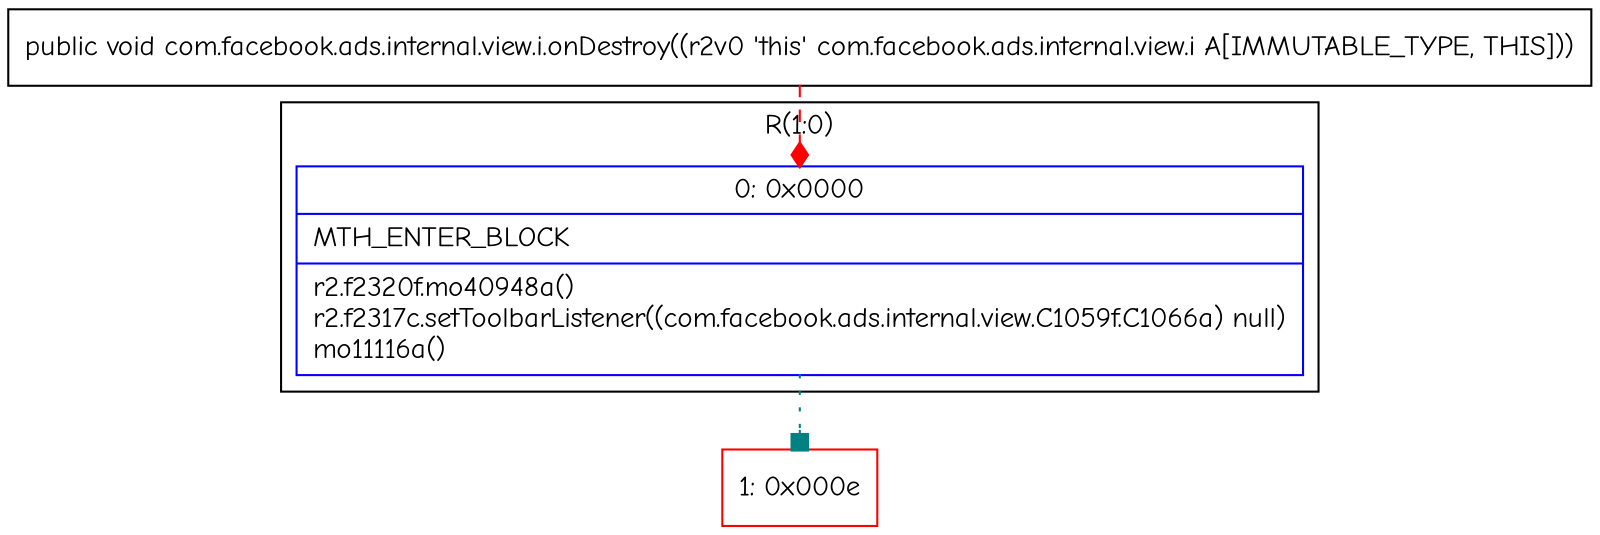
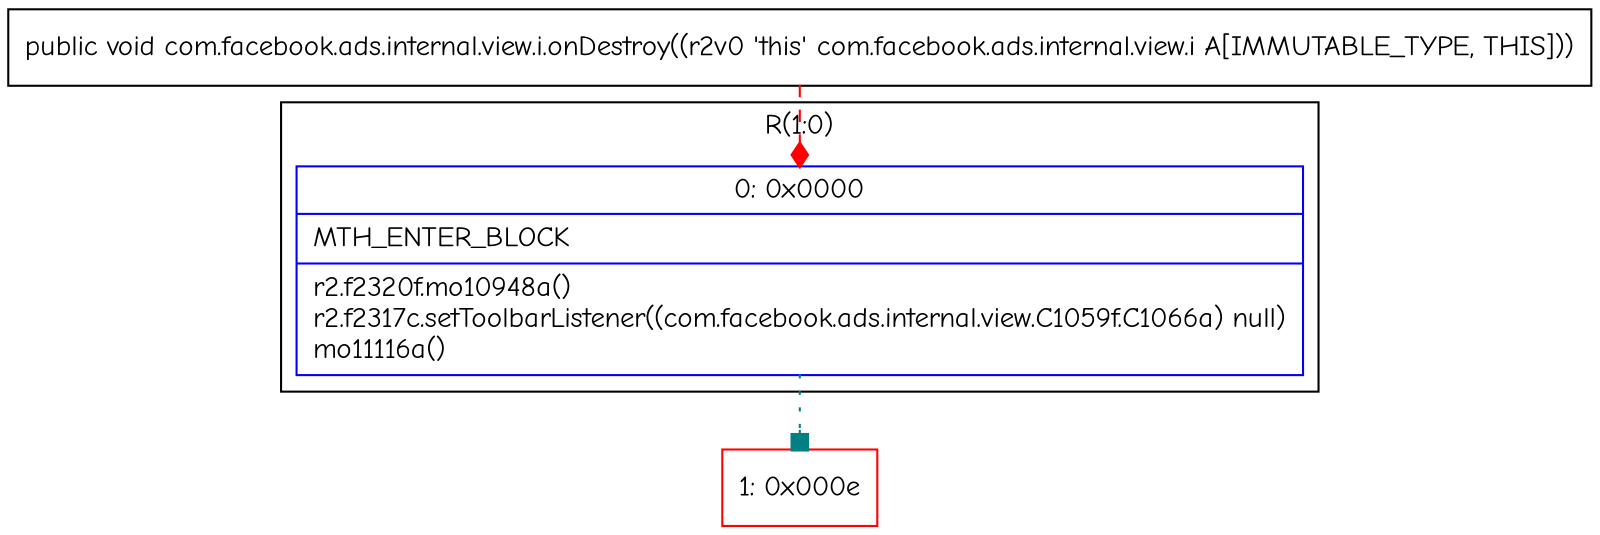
node "0: 0x0000": text "r2.f2320f.mo40948a()" -> "r2.f2320f.mo10948a()"
